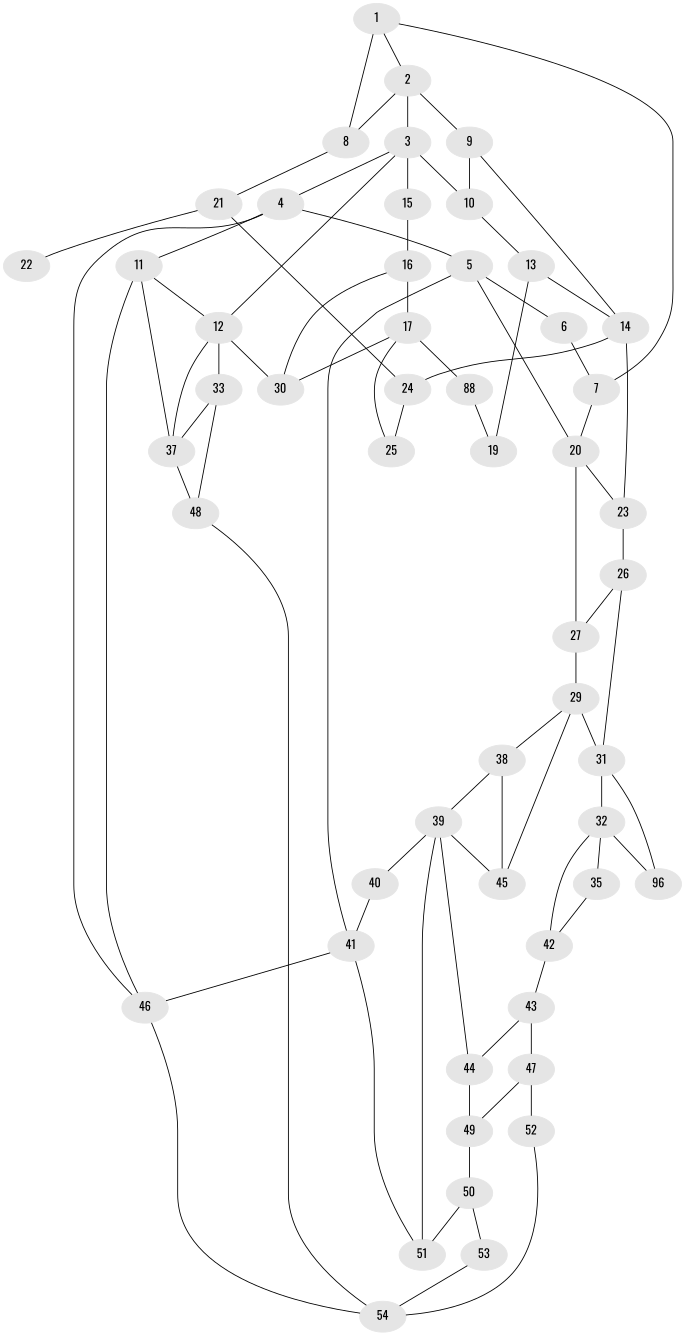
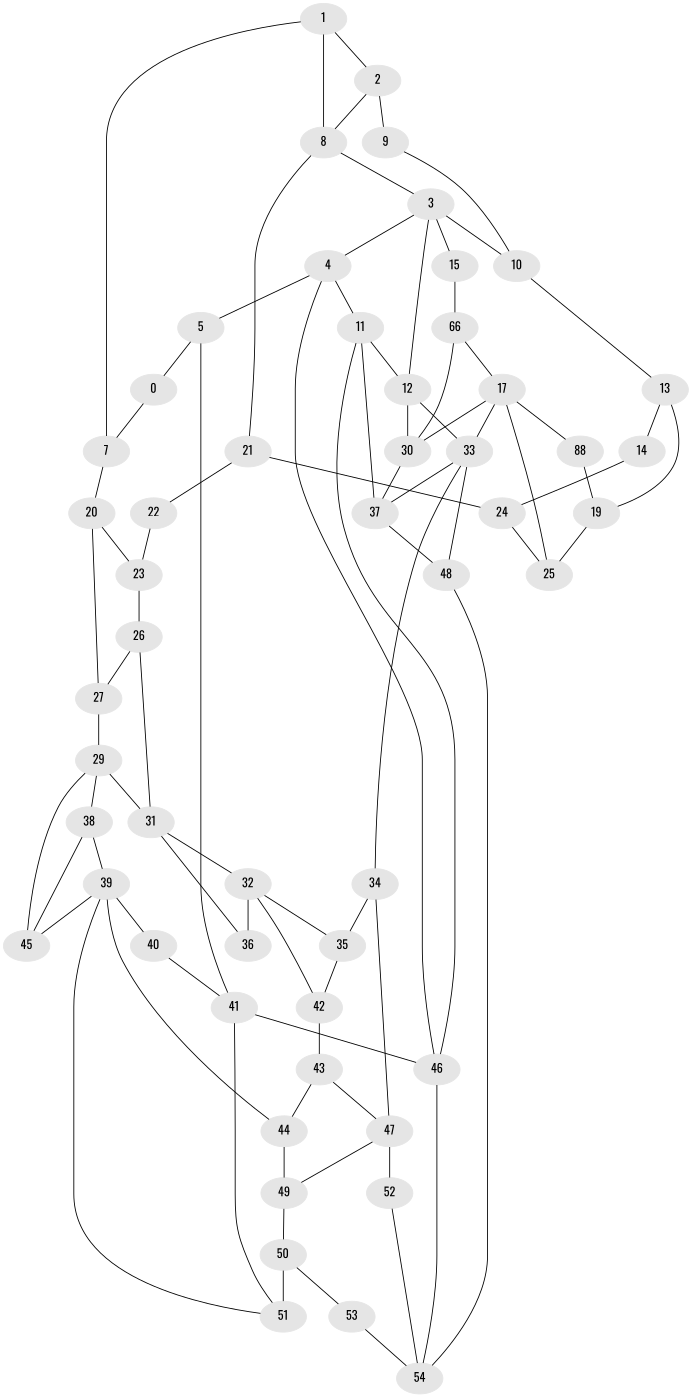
edge "2" -- "3": now "8" -- "3"
edge "9" -- "14": removed
node "16": label "16" -> "66"
node "6": label "6" -> "0"
edge "5" -- "20": removed
edge "12" -- "37": now "30" -- "37"
edge "17" -- "33": added
edge "14" -- "23": now "22" -- "23"
edge "19" -- "25": added
node "34": added
node "96": label "96" -> "36"
